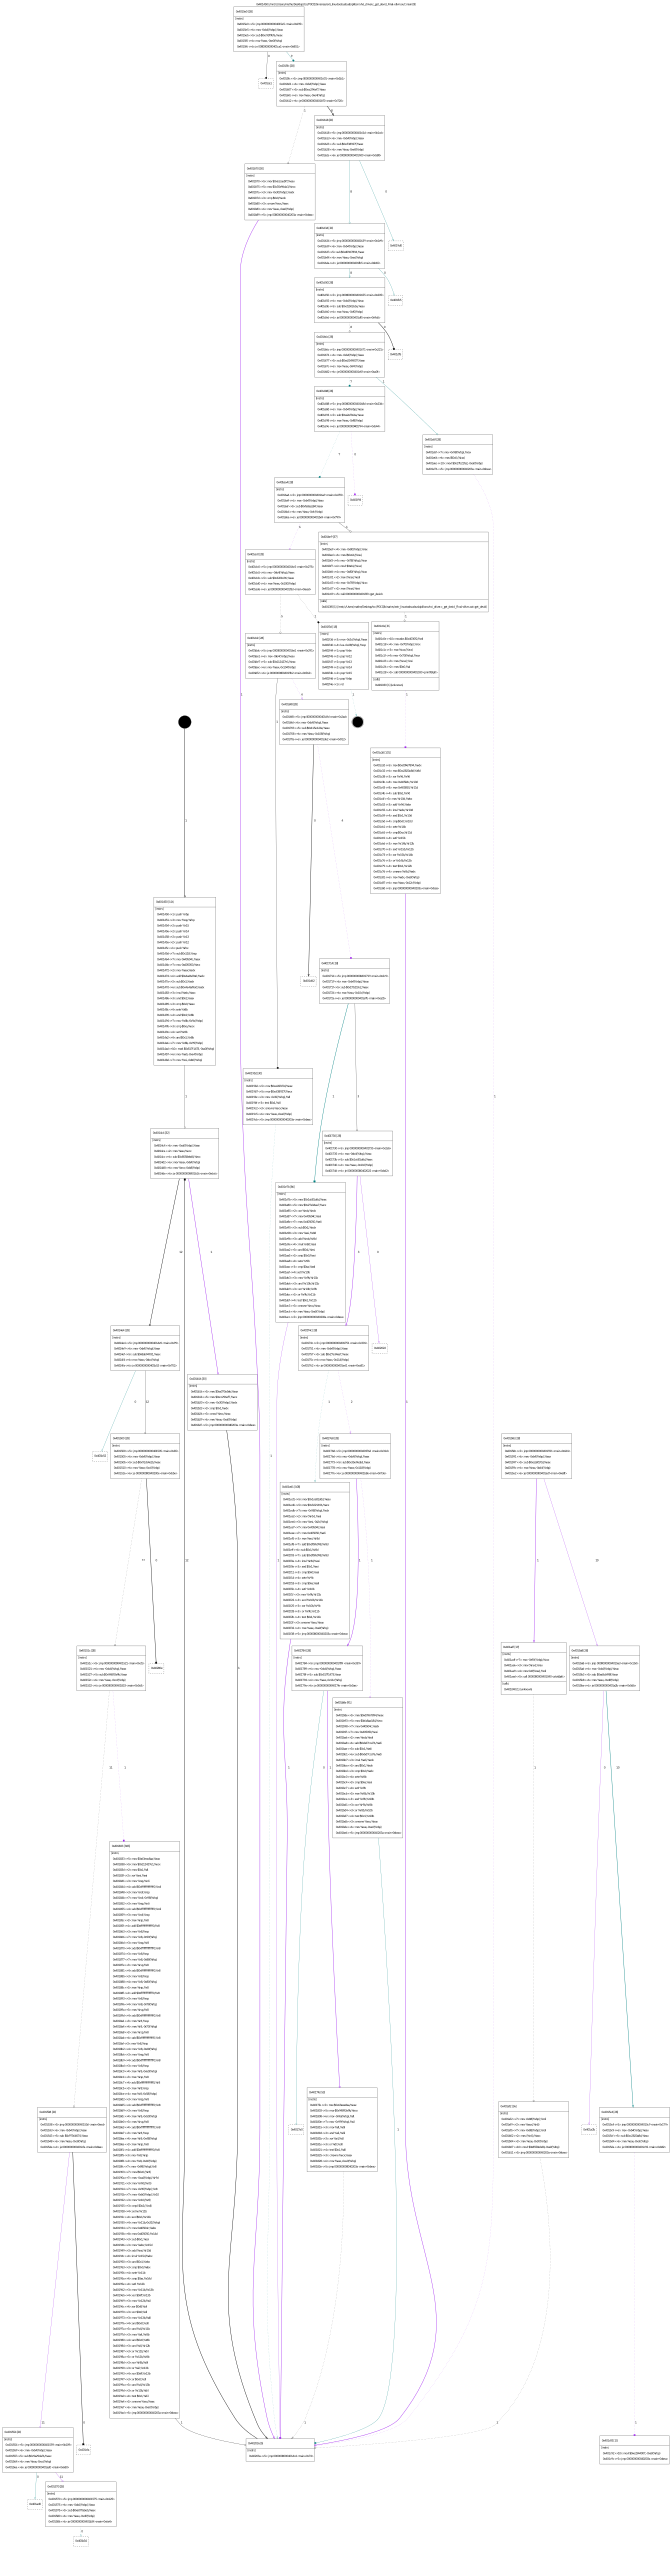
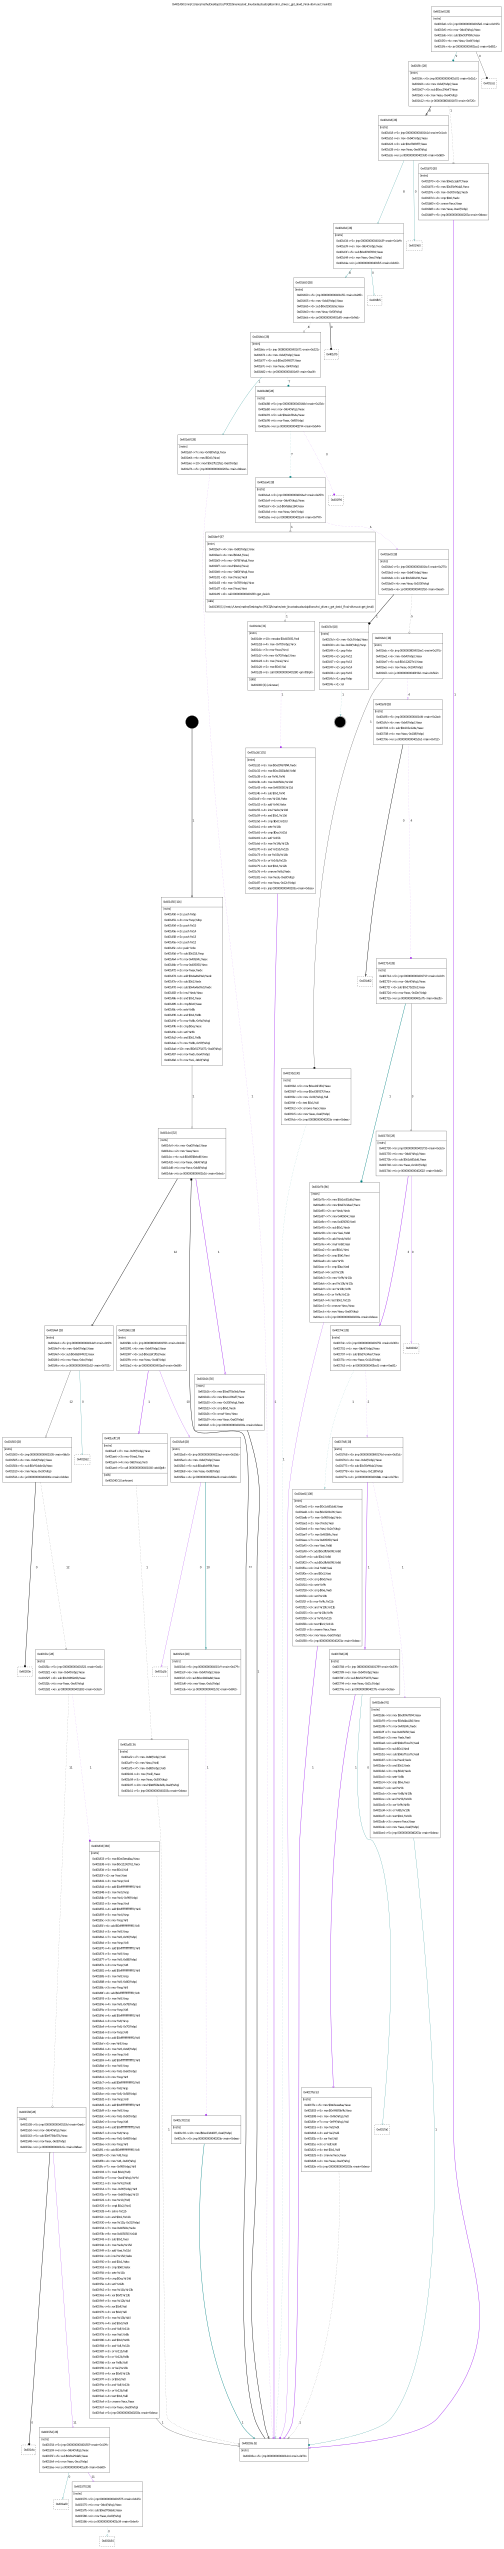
edge "0x4016c0 [28]" -> "0x401f3d [18]": style dotted -> bold
edge "0x401c92 [15]" -> "0x40203a [5]": added, label "1"
